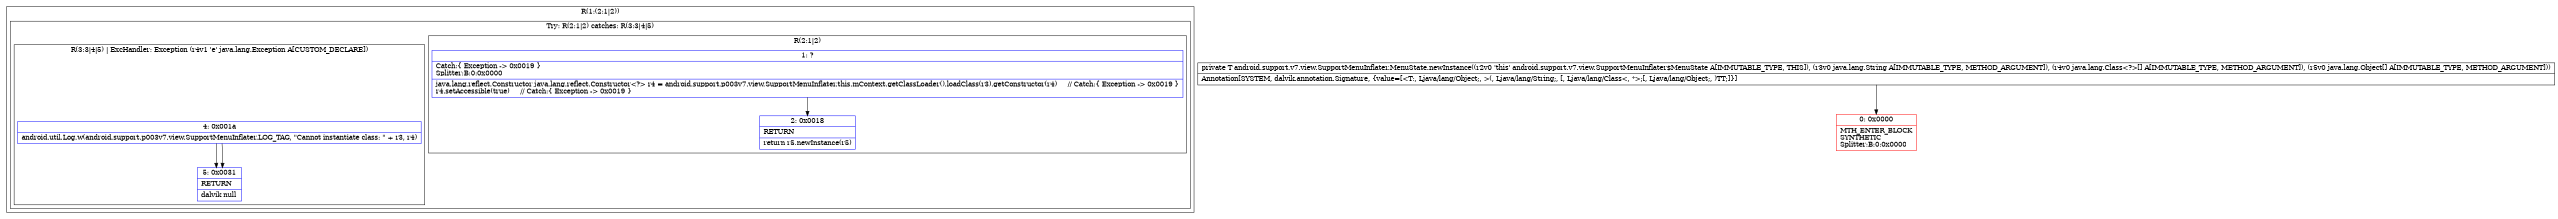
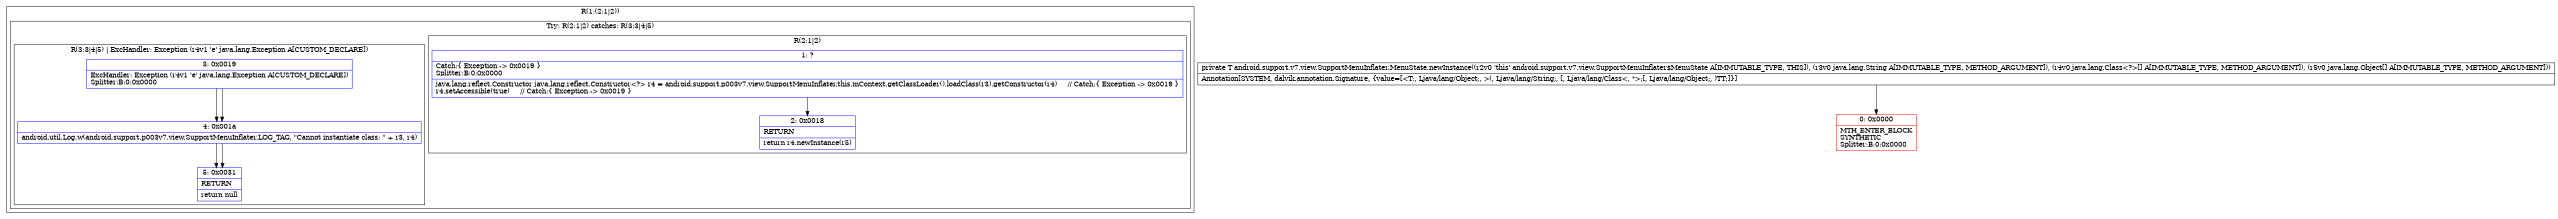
node "3: 0x0019": added
node "2: 0x0018": text "return r5.newInstance(r5)" -> "return r4.newInstance(r5)"
node "5: 0x0031": text "dalvik null" -> "return null"
